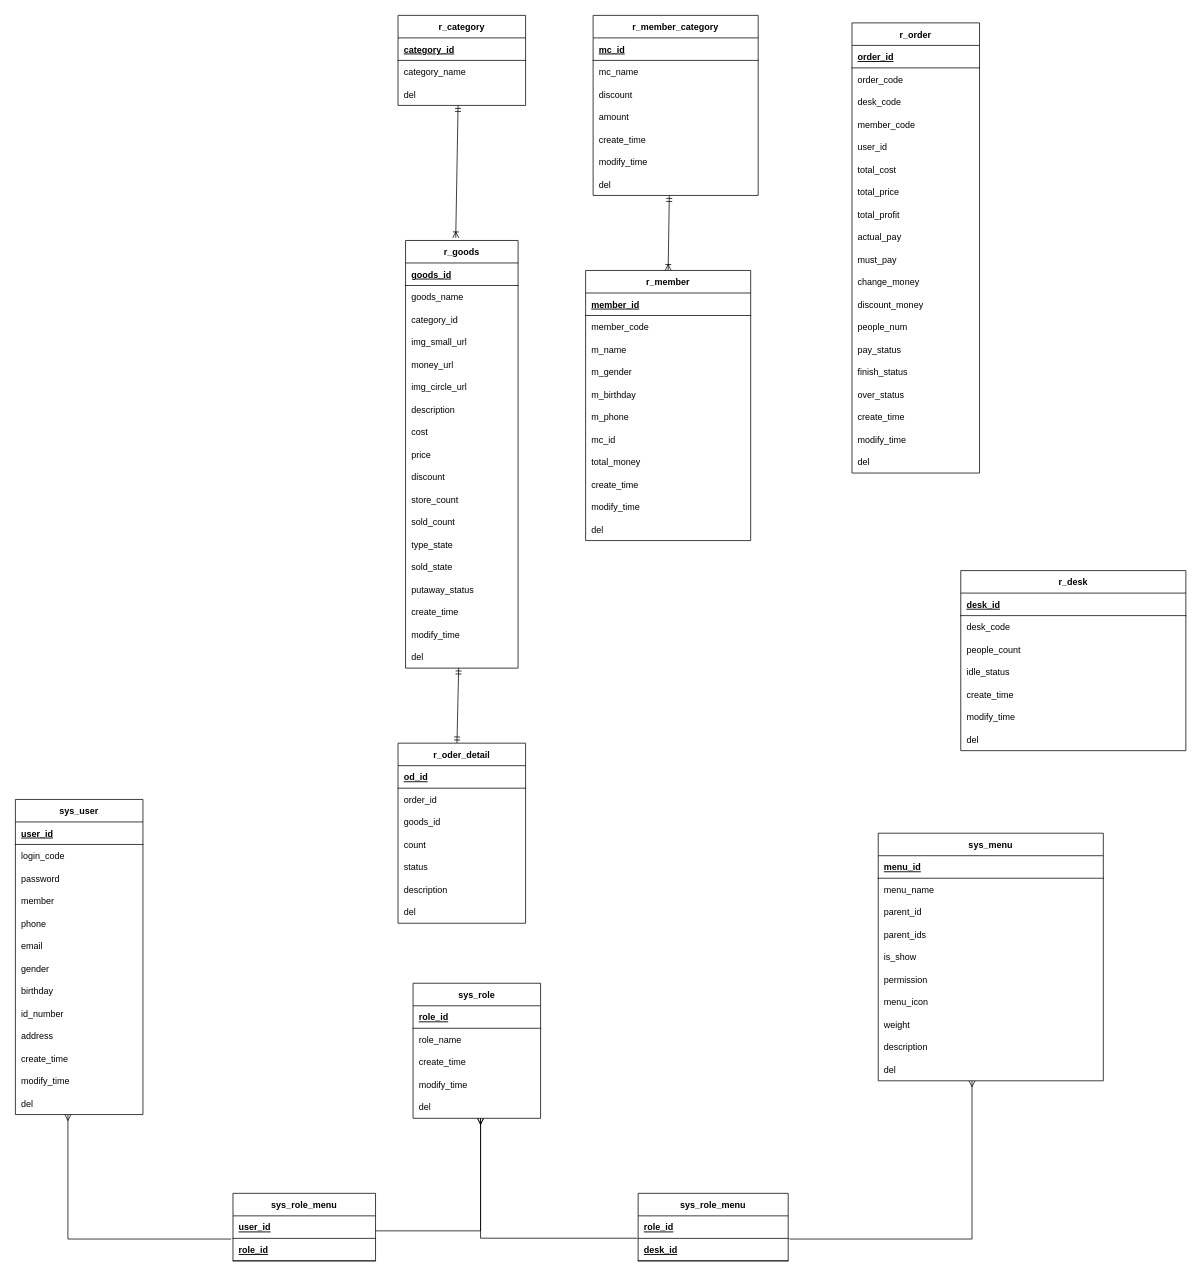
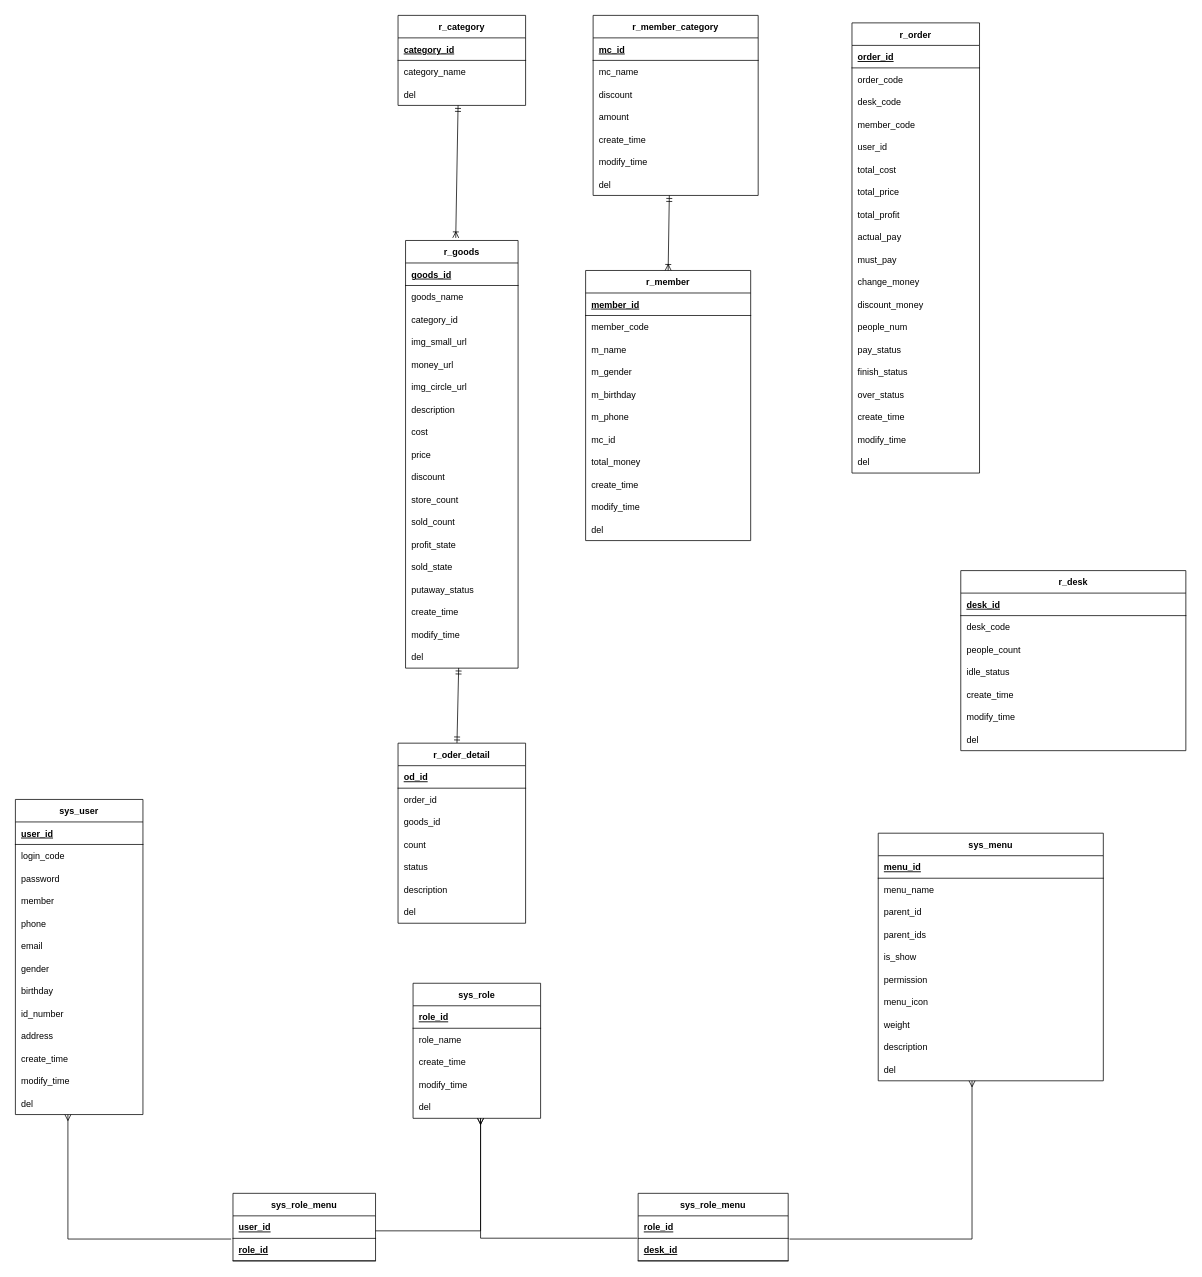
node "type_state": label "type_state" -> "profit_state"
